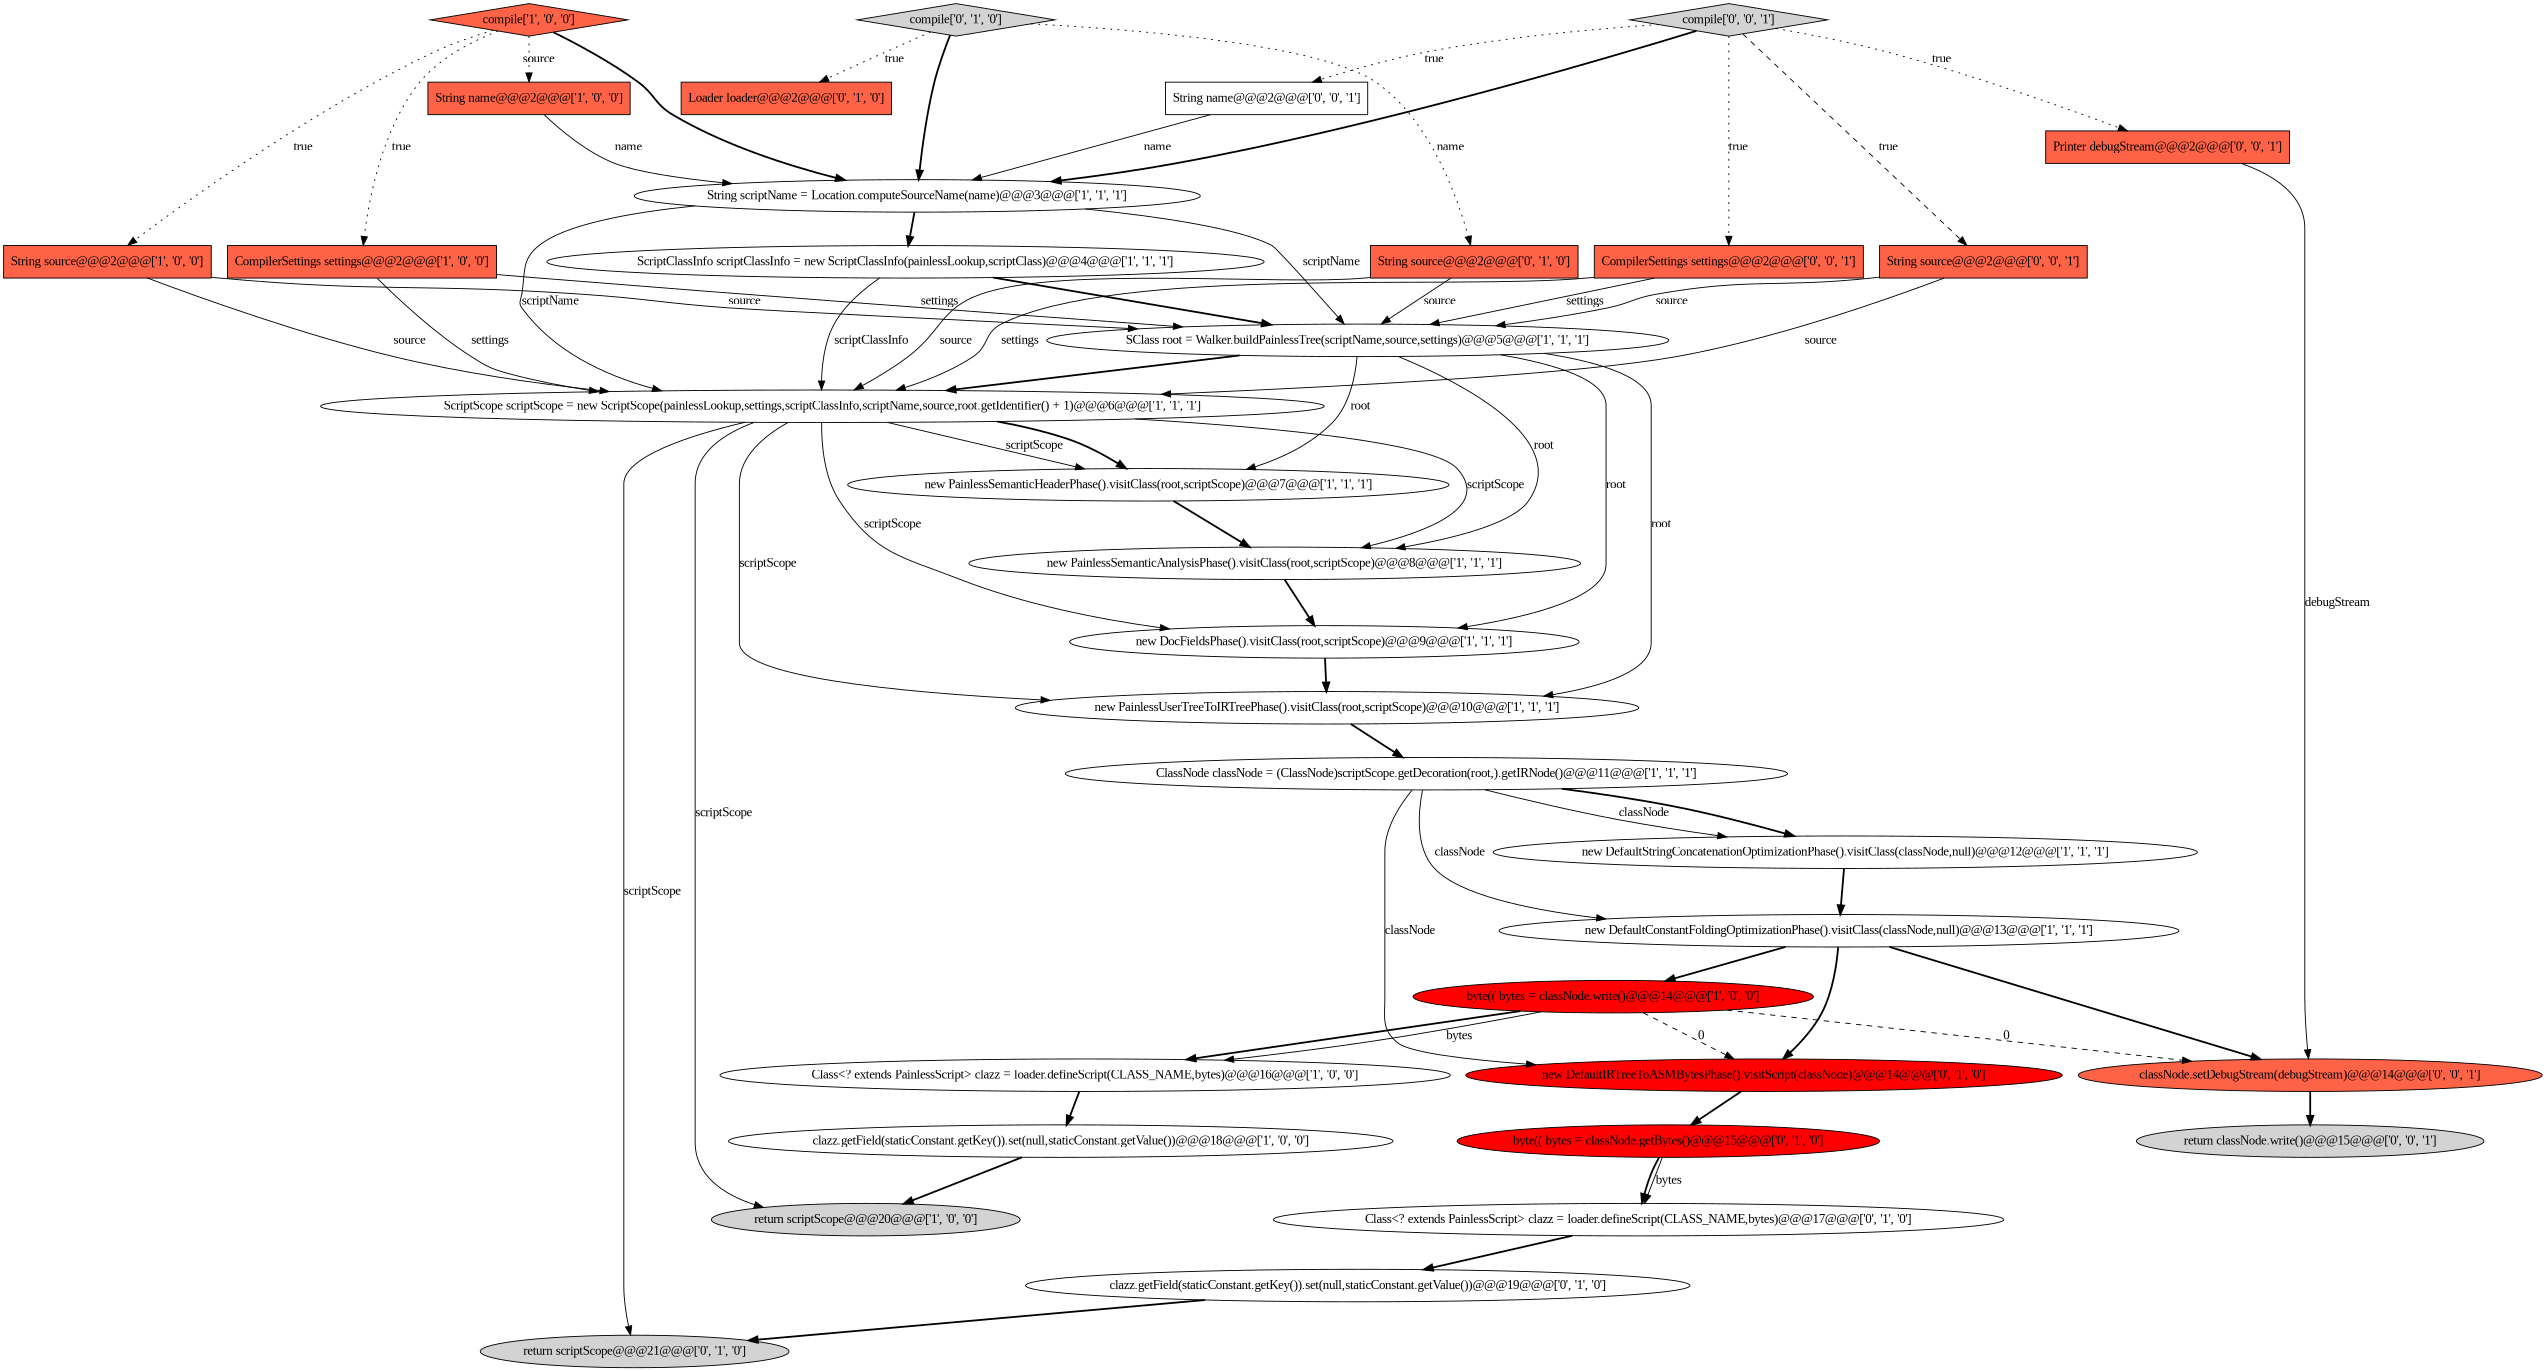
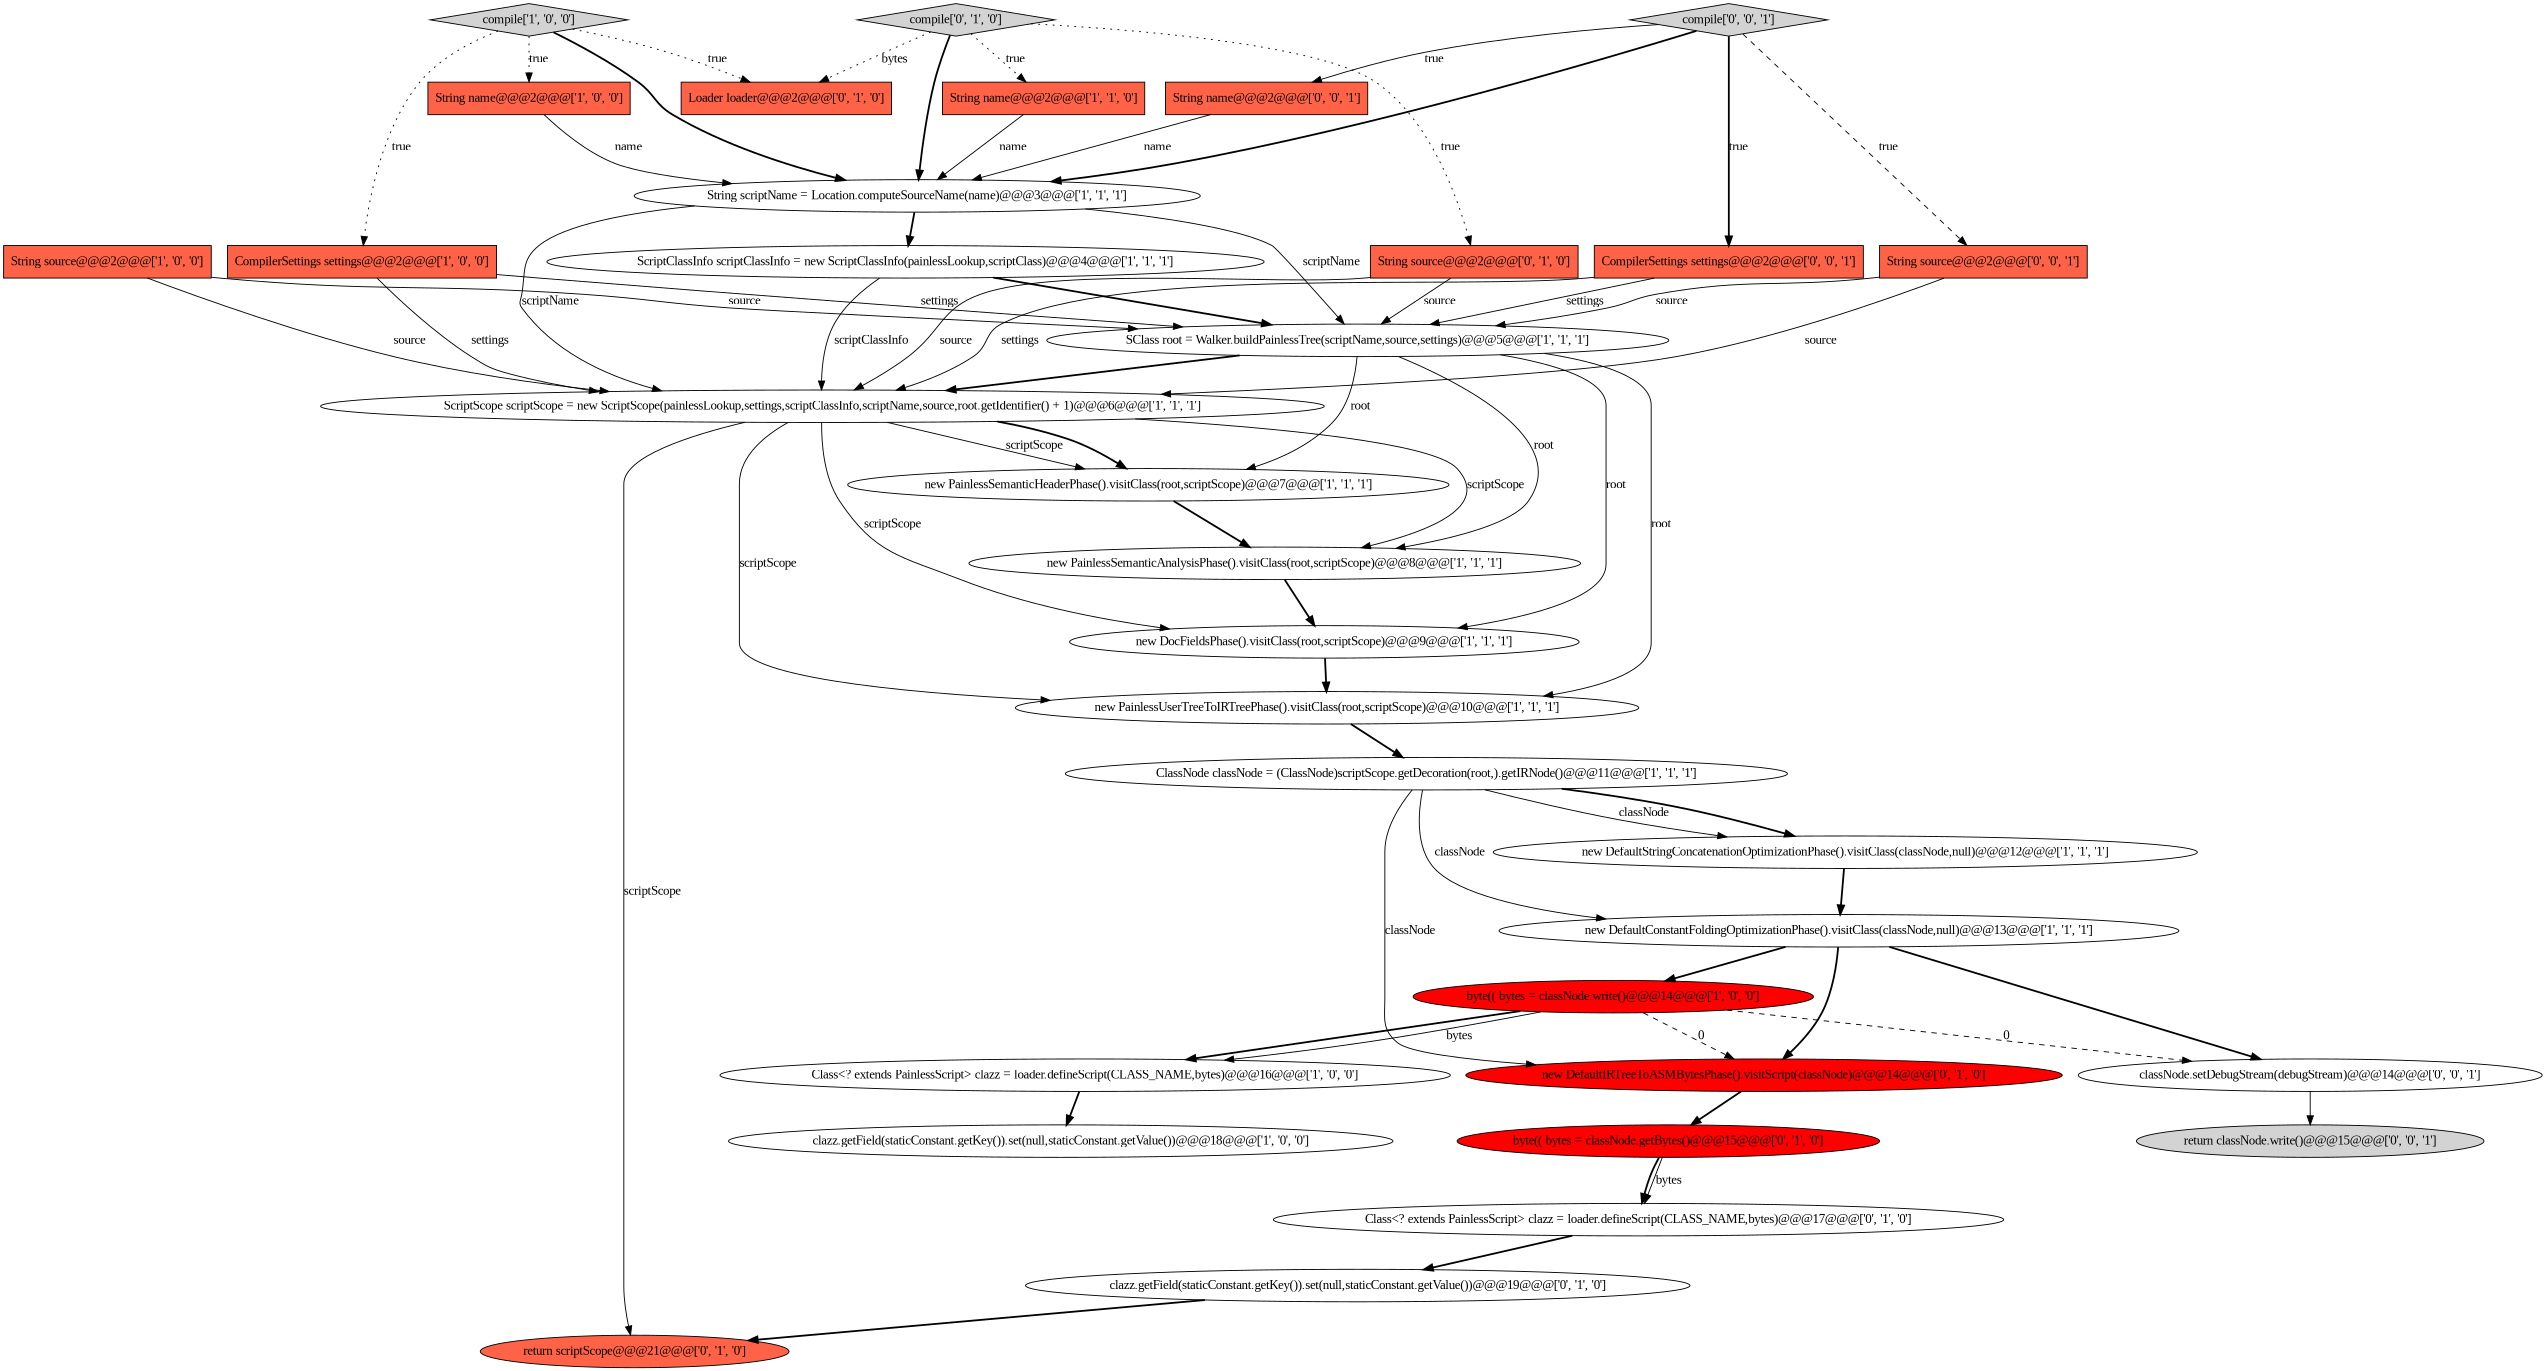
node "compile['1', '0', '0']": fillcolor tomato -> lightgray
edge "compile['0', '0', '1']" -> "String name@@@2@@@['0', '0', '1']": style dotted -> solid
edge "compile['1', '0', '0']" -> "String name@@@2@@@['1', '0', '0']": label "source" -> "true"
edge "compile['0', '1', '0']" -> "Loader loader@@@2@@@['0', '1', '0']": label "true" -> "bytes"
node "String name@@@2@@@['1', '1', '0']": added
node "String name@@@2@@@['0', '0', '1']": fillcolor white -> tomato
edge "compile['1', '0', '0']" -> "String source@@@2@@@['1', '0', '0']": now "compile['1', '0', '0']" -> "Loader loader@@@2@@@['0', '1', '0']"
edge "compile['0', '0', '1']" -> "CompilerSettings settings@@@2@@@['0', '0', '1']": style dotted -> bold
edge "compile['0', '1', '0']" -> "String source@@@2@@@['0', '1', '0']": label "name" -> "true"
node "Printer debugStream@@@2@@@['0', '0', '1']": removed
node "classNode.setDebugStream(debugStream)@@@14@@@['0', '0', '1']": fillcolor tomato -> white
edge "classNode.setDebugStream(debugStream)@@@14@@@['0', '0', '1']" -> "return classNode.write()@@@15@@@['0', '0', '1']": style bold -> solid
node "return scriptScope@@@20@@@['1', '0', '0']": removed
node "return scriptScope@@@21@@@['0', '1', '0']": fillcolor lightgray -> tomato
